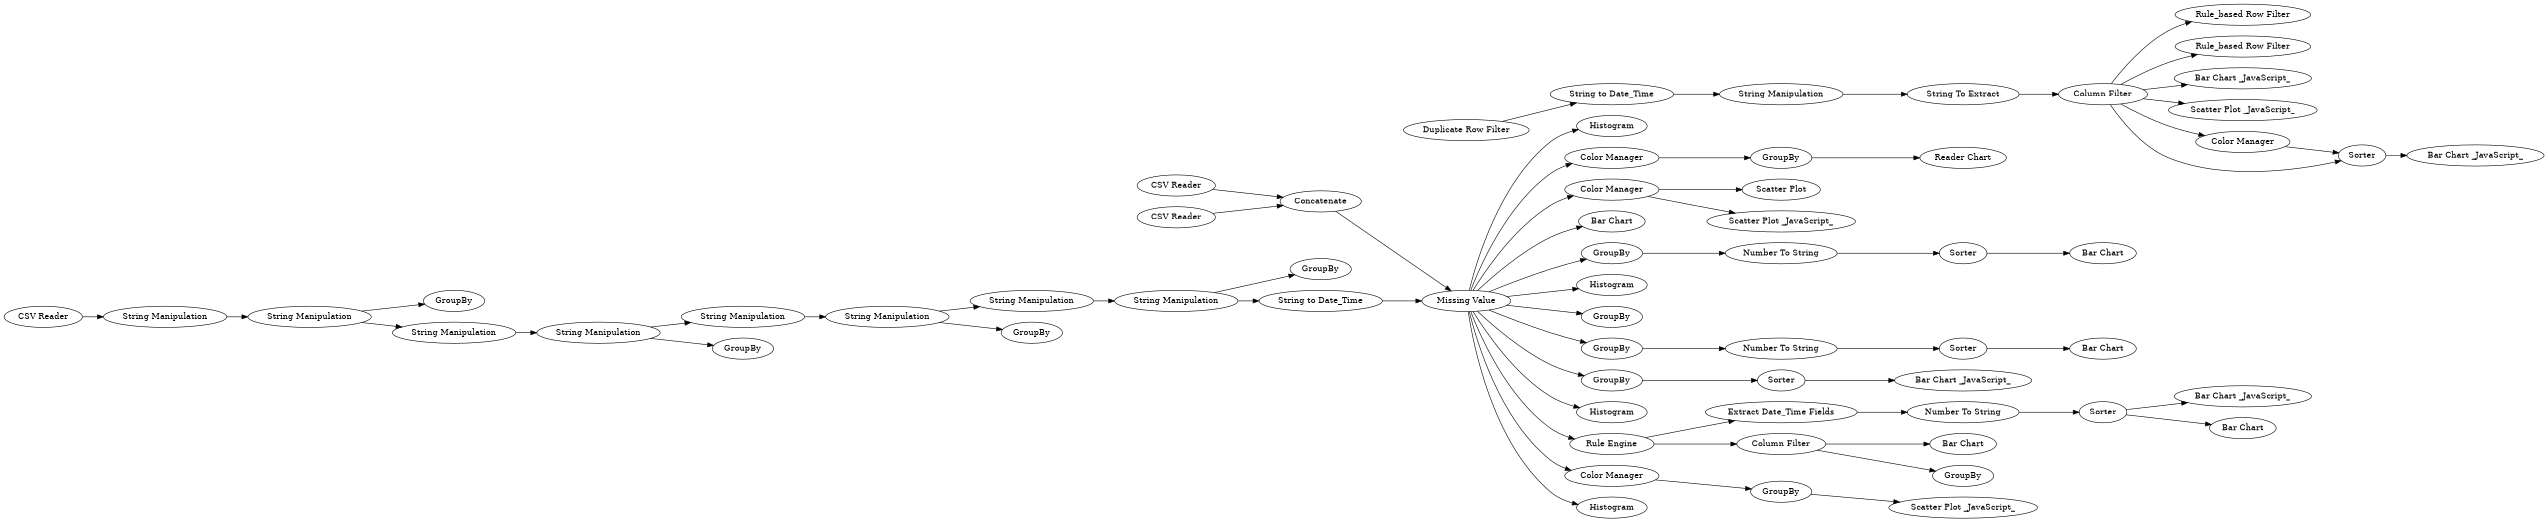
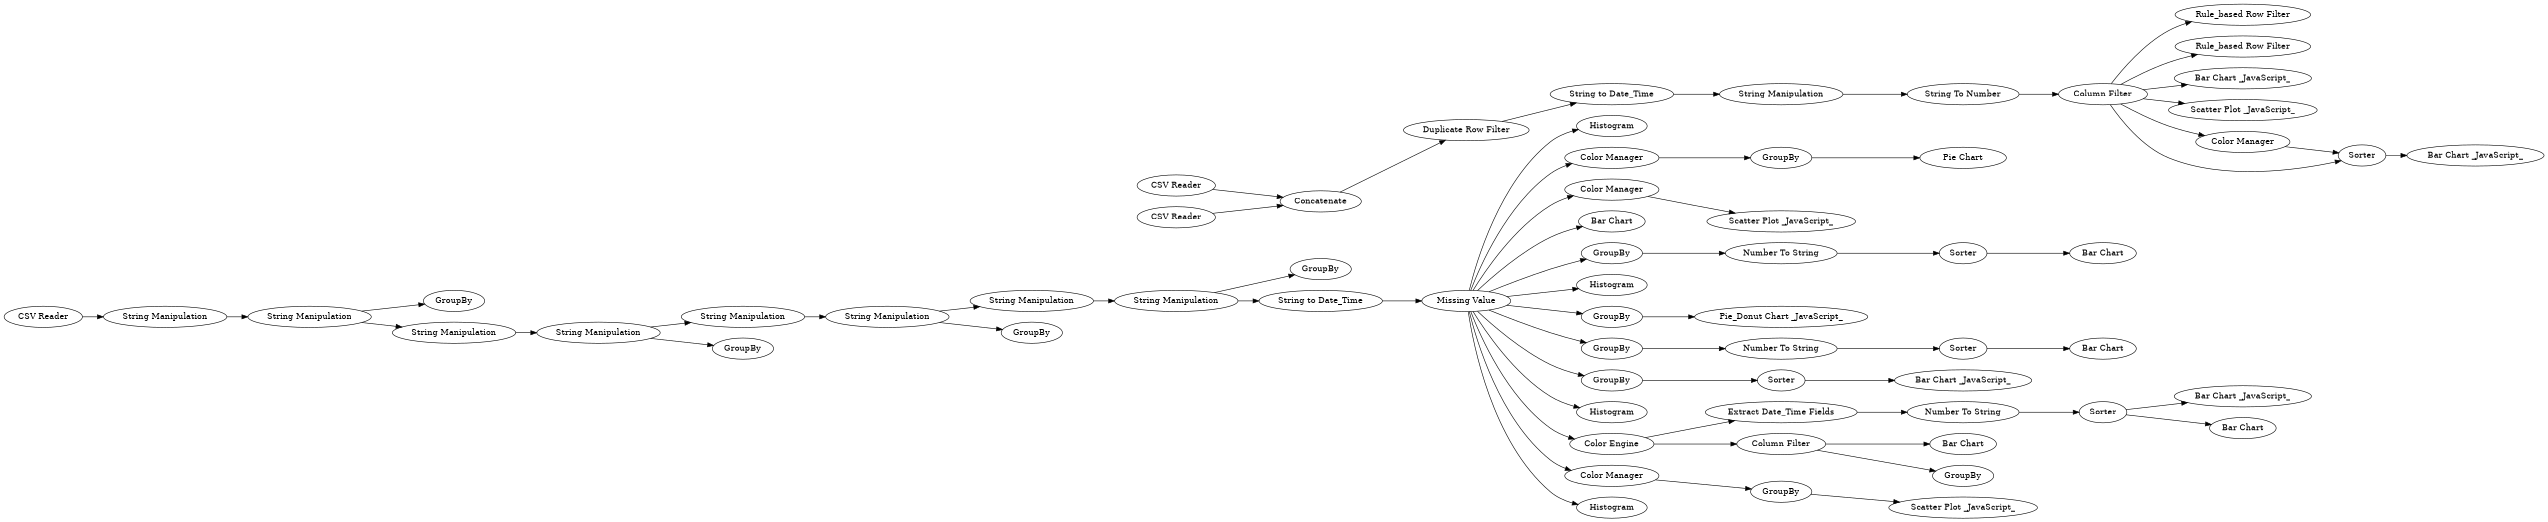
node "String To Extract": label "String To Extract" -> "String To Number"
node "Reader Chart": label "Reader Chart" -> "Pie Chart"
node "Scatter Plot": removed
edge "Concatenate" -> "Missing Value": now "Concatenate" -> "Duplicate Row Filter"
node "Pie_Donut Chart _JavaScript_": added
node "Rule Engine": label "Rule Engine" -> "Color Engine"
